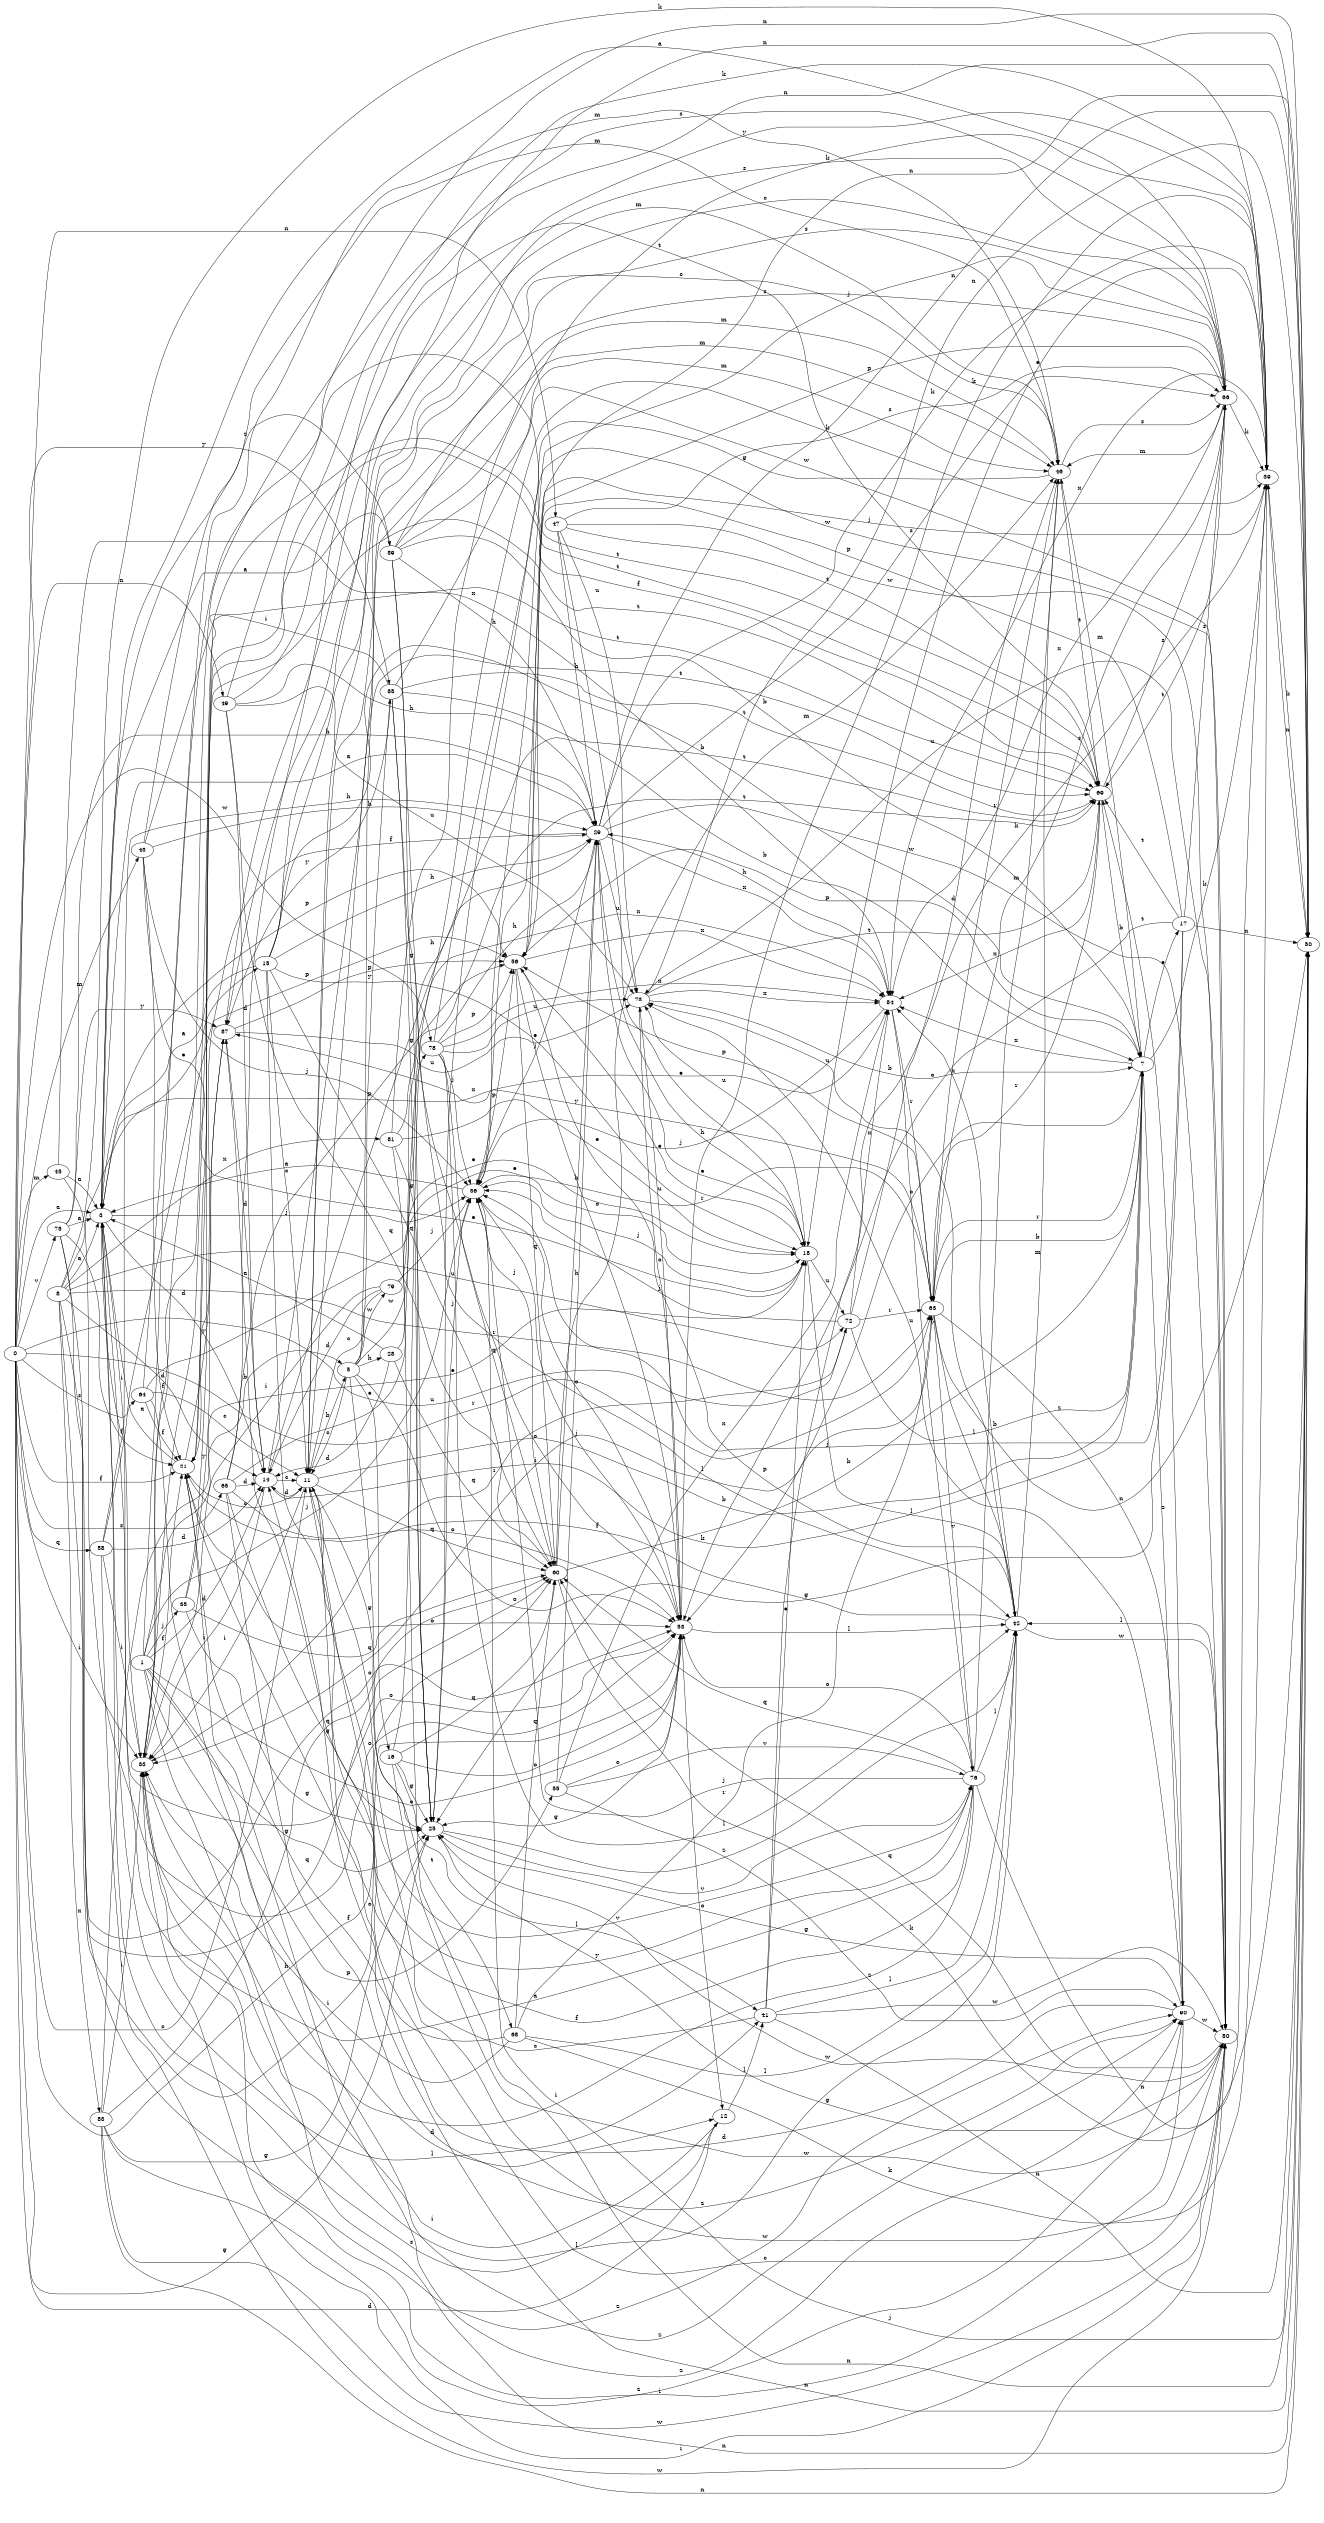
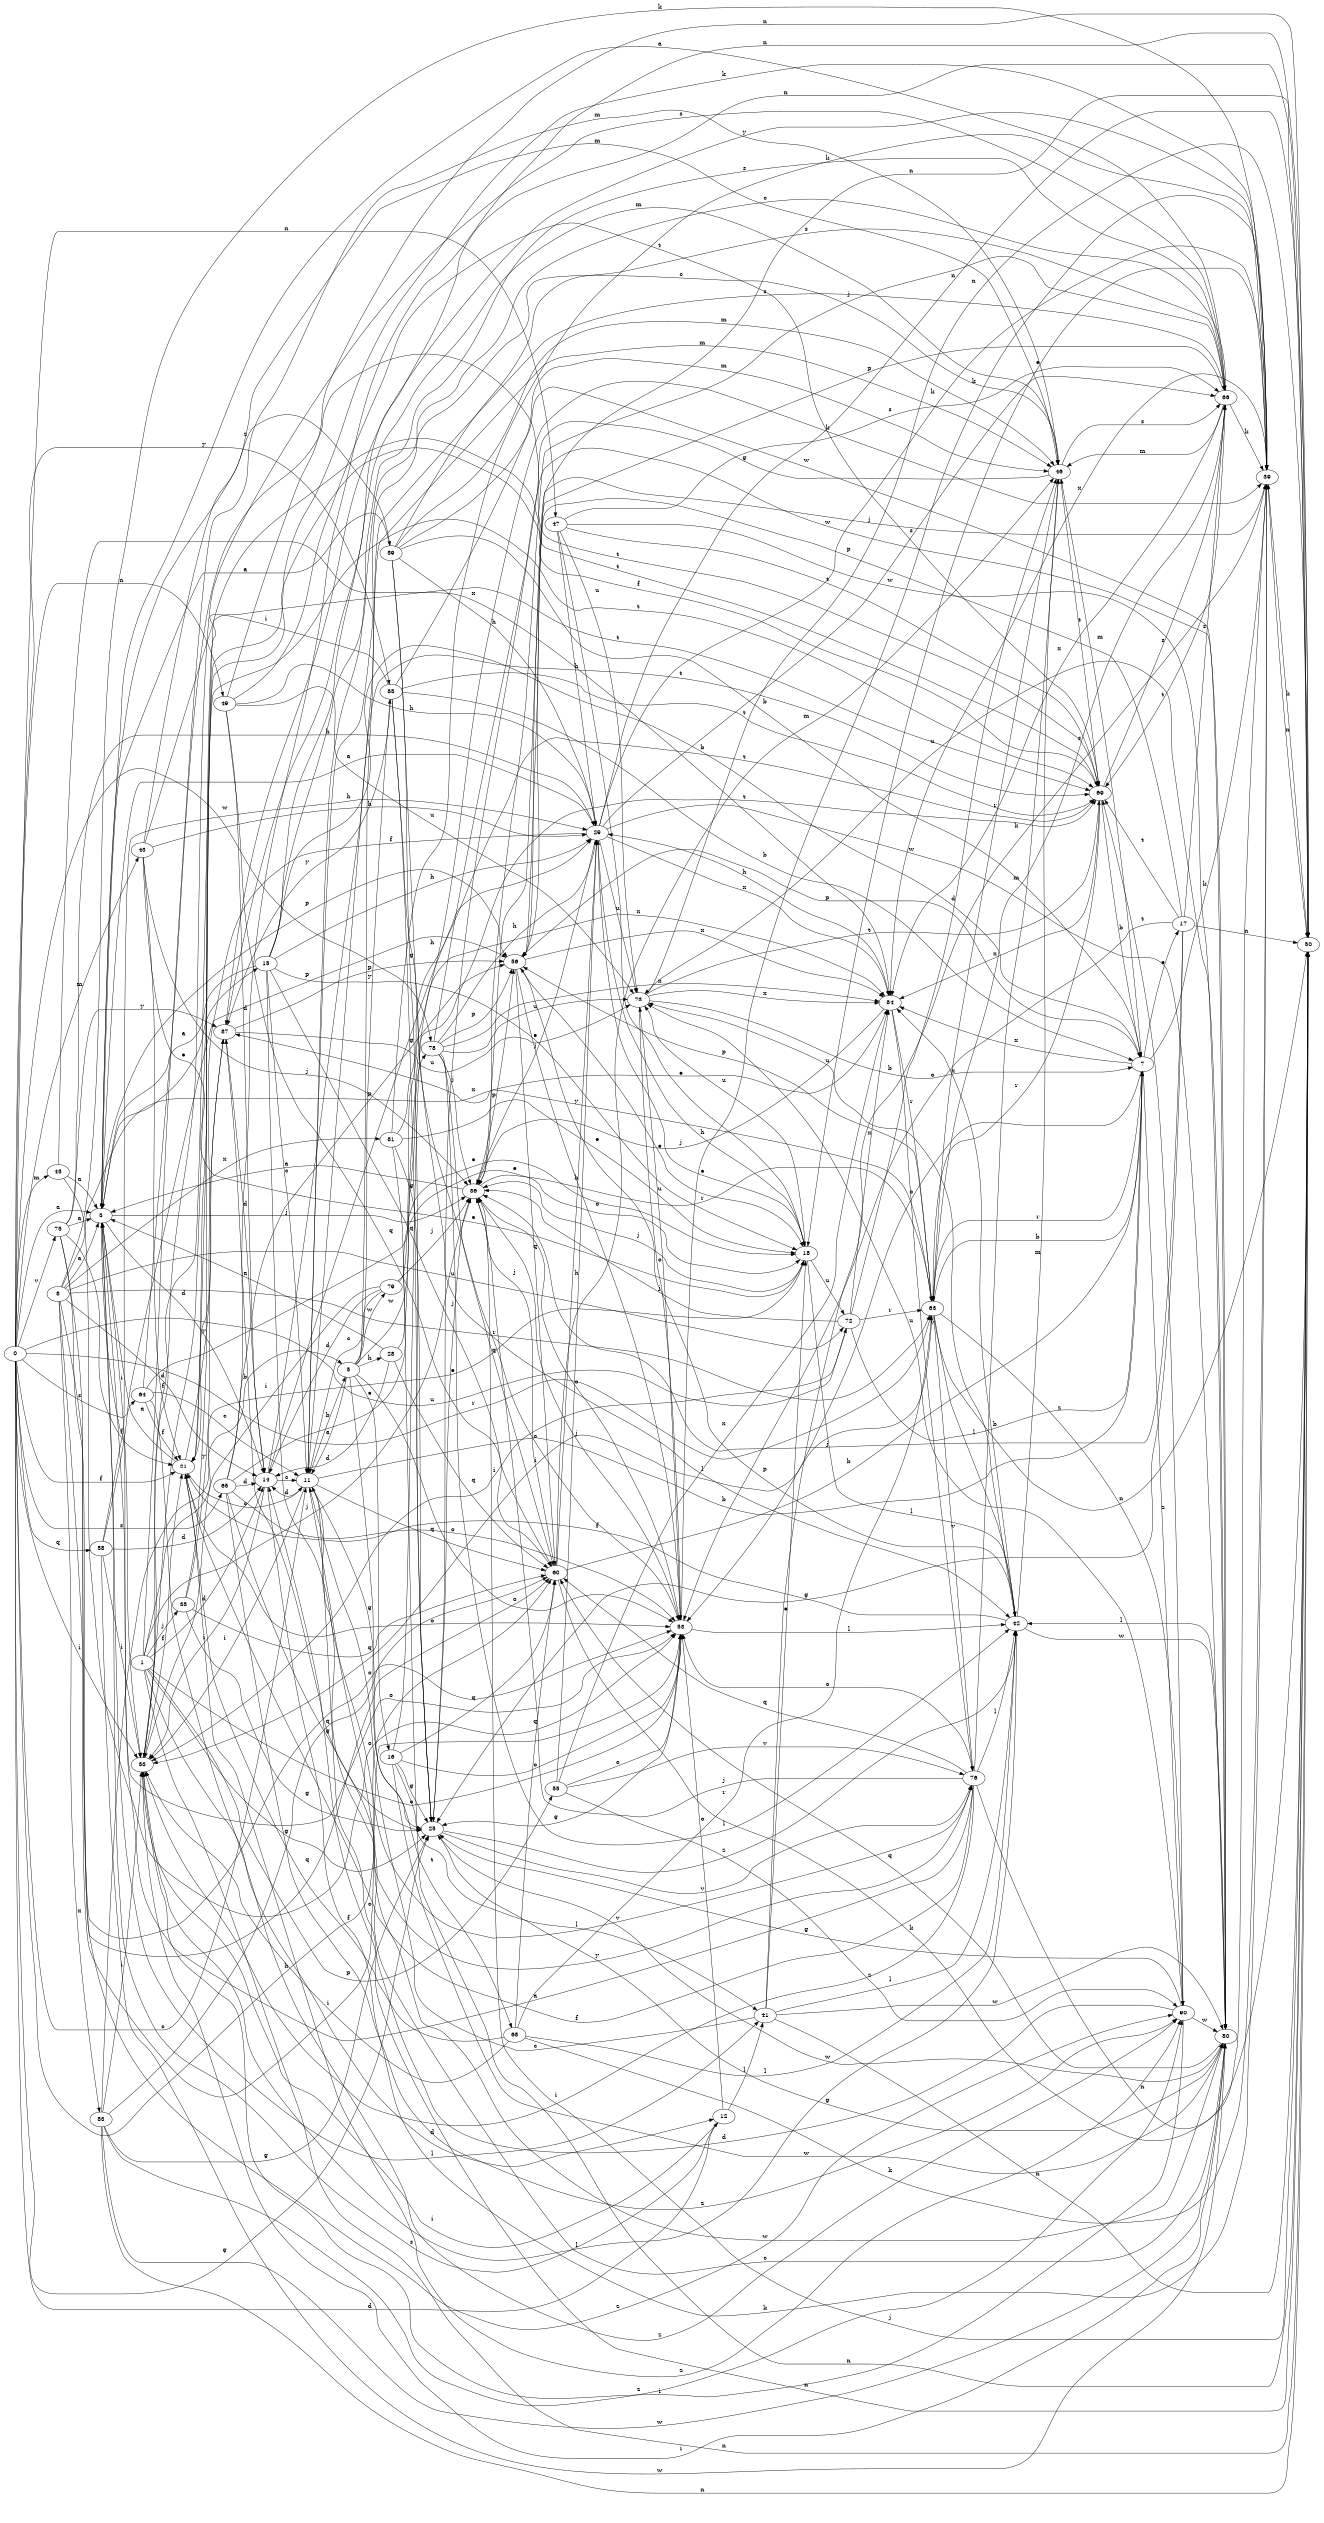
edge "5" -> "11": label "c" -> "a"
edge "14" -> "7": now "14" -> "39"
edge "53" -> "12": reversed
